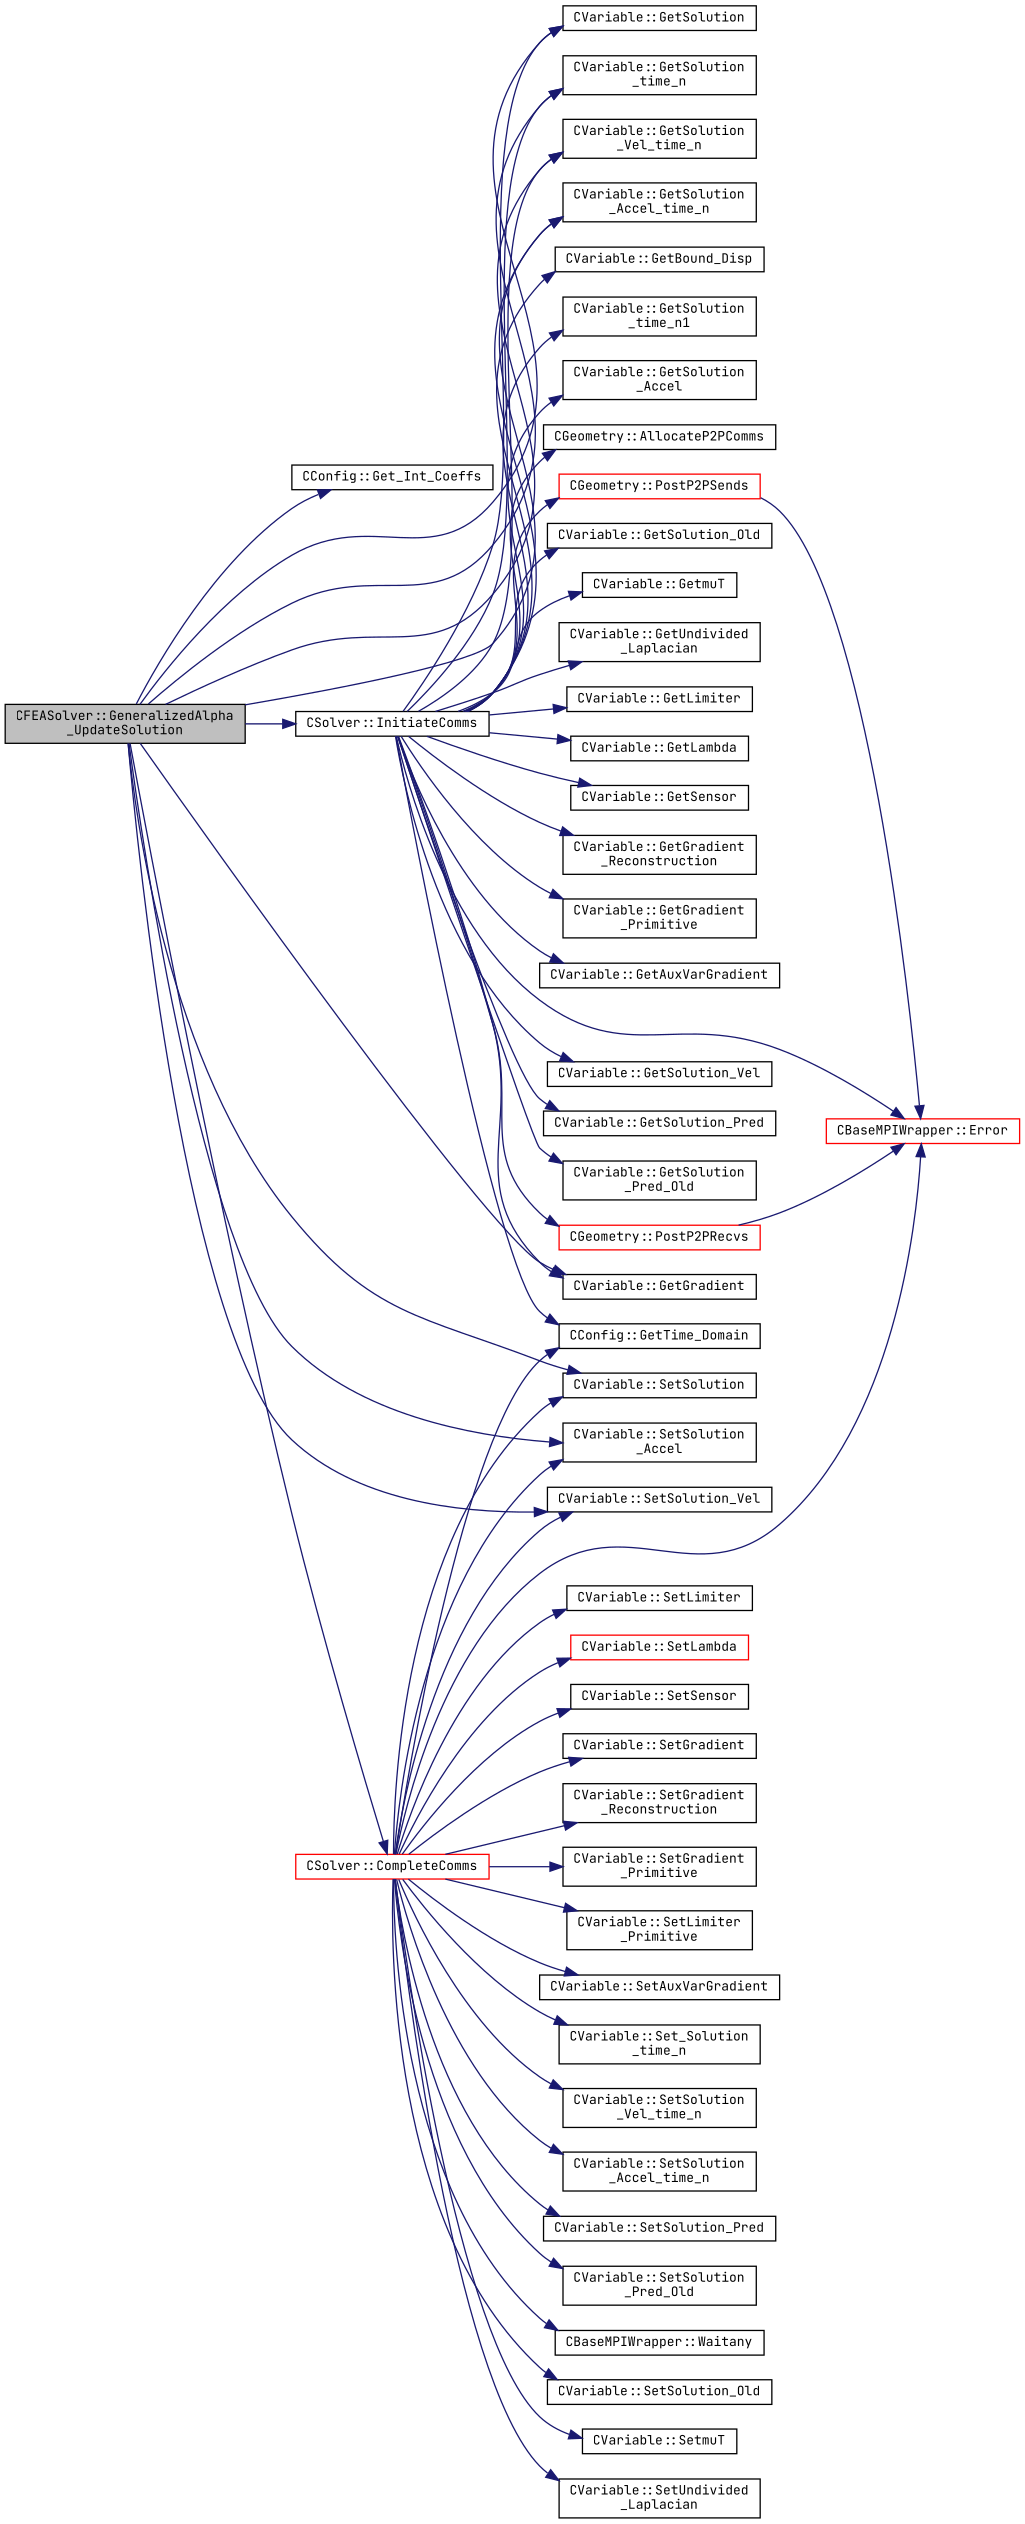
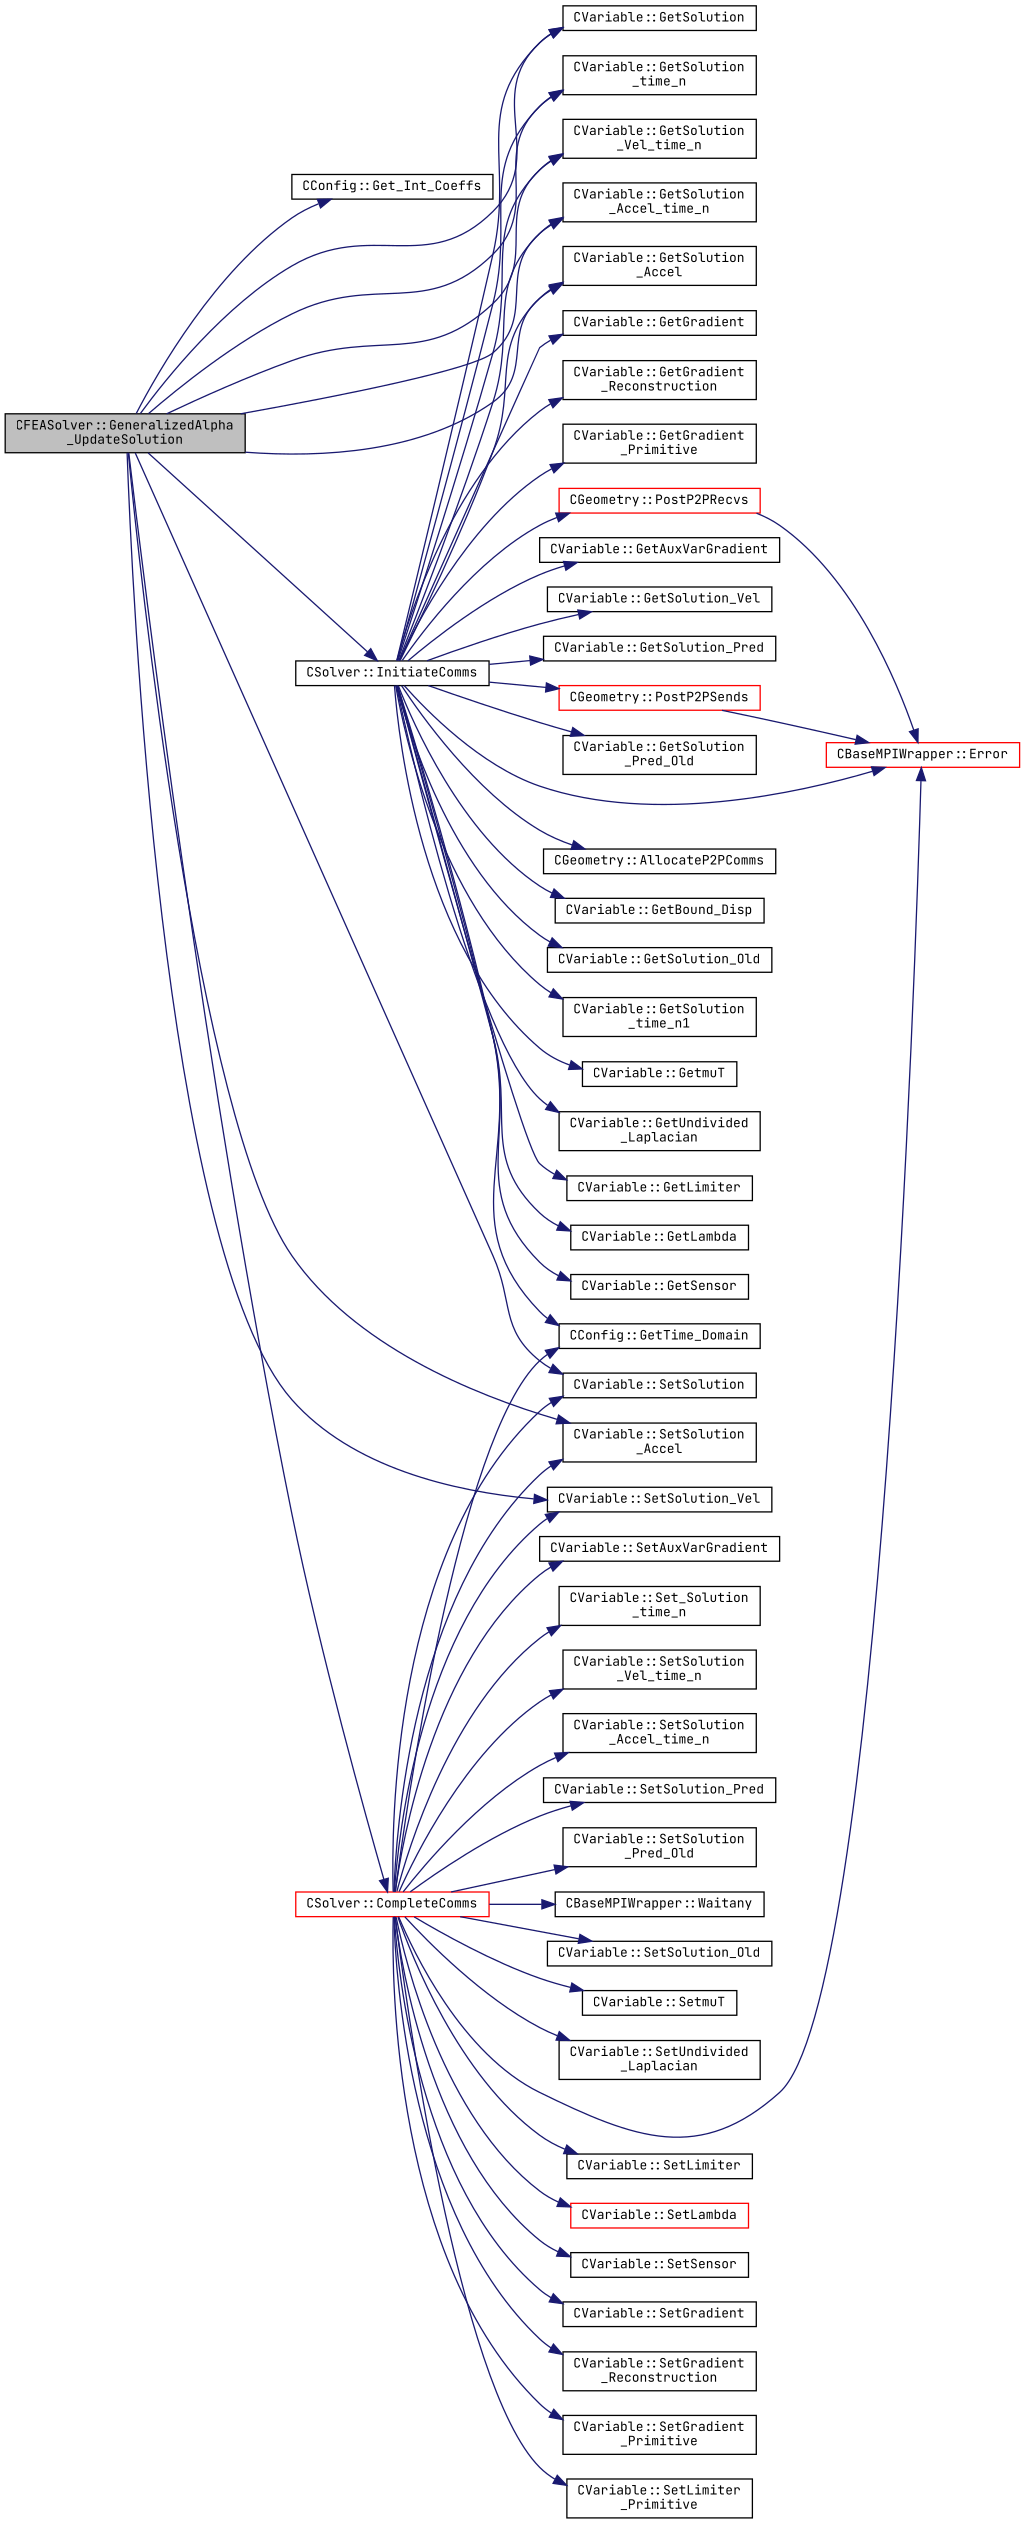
edge "CFEASolver::GeneralizedAlpha _UpdateSolution" -> "CVariable::GetGradient": now "CFEASolver::GeneralizedAlpha _UpdateSolution" -> "CVariable::GetSolution _Accel"
